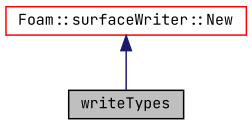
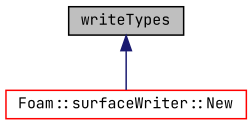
edge "writeTypes" -> "Foam::surfaceWriter::New": reversed
